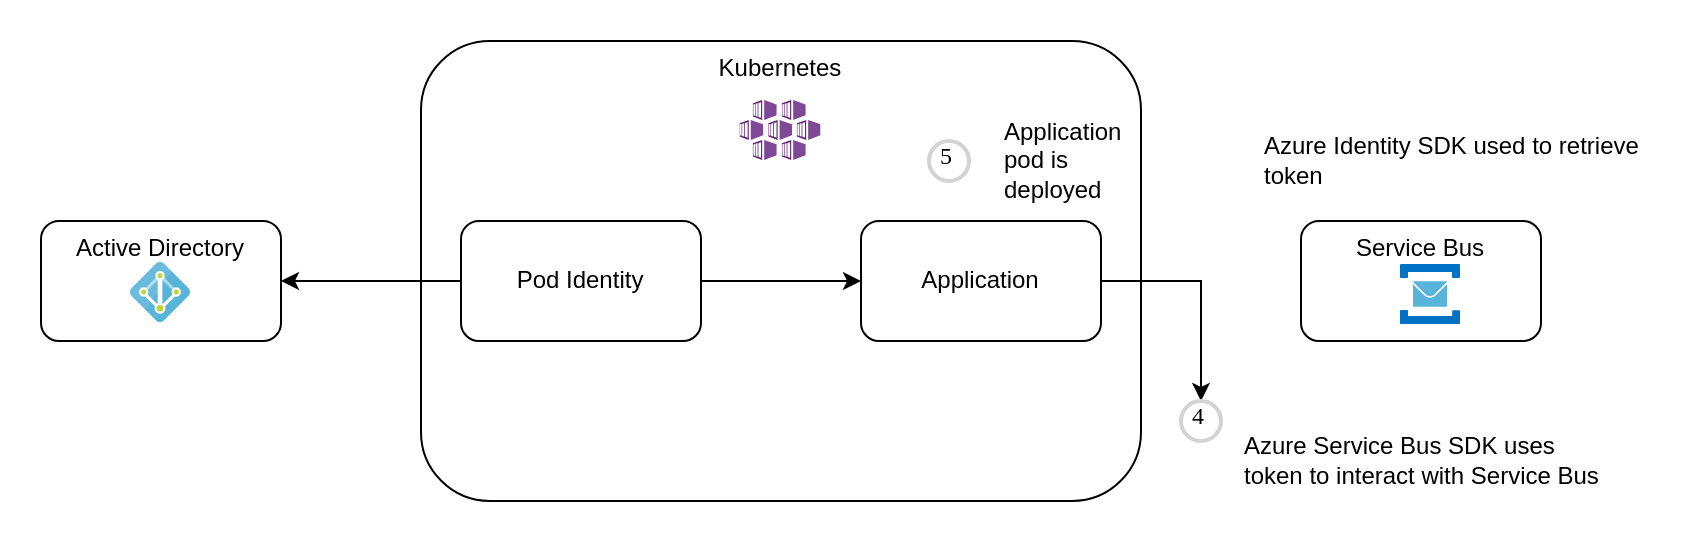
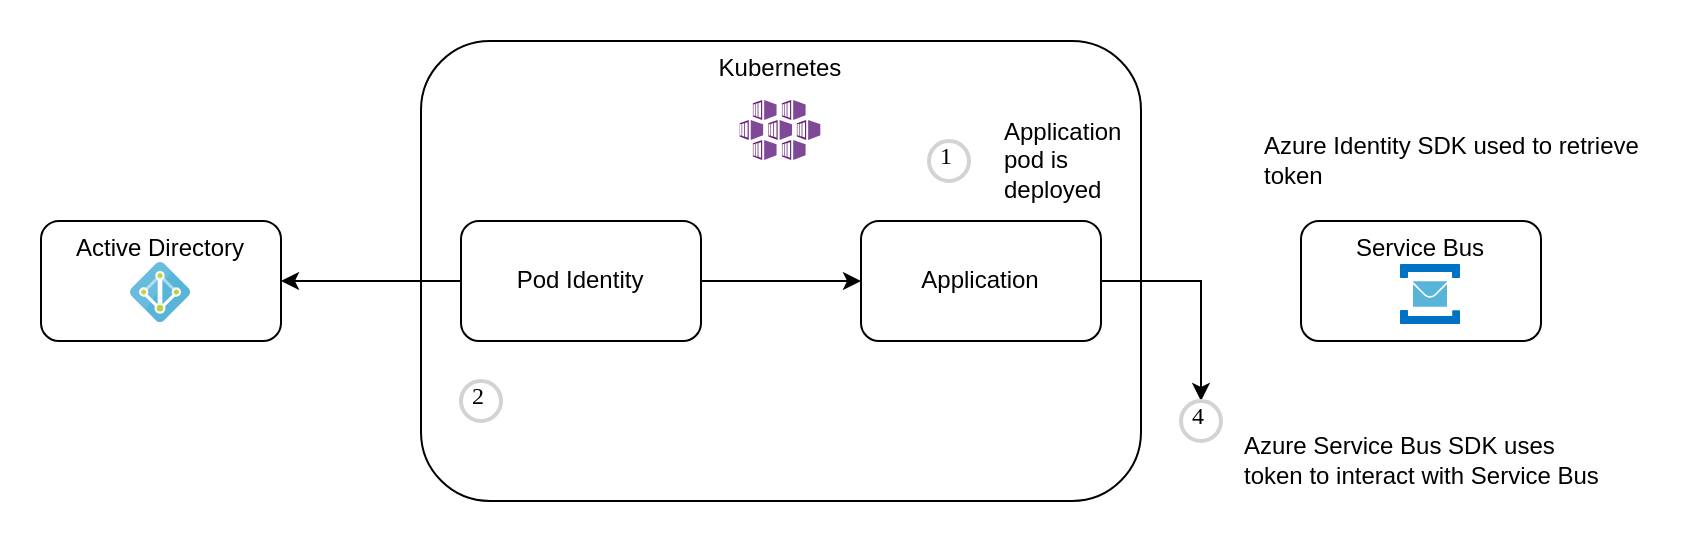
node "5": label "5" -> "1"
node "2": added
